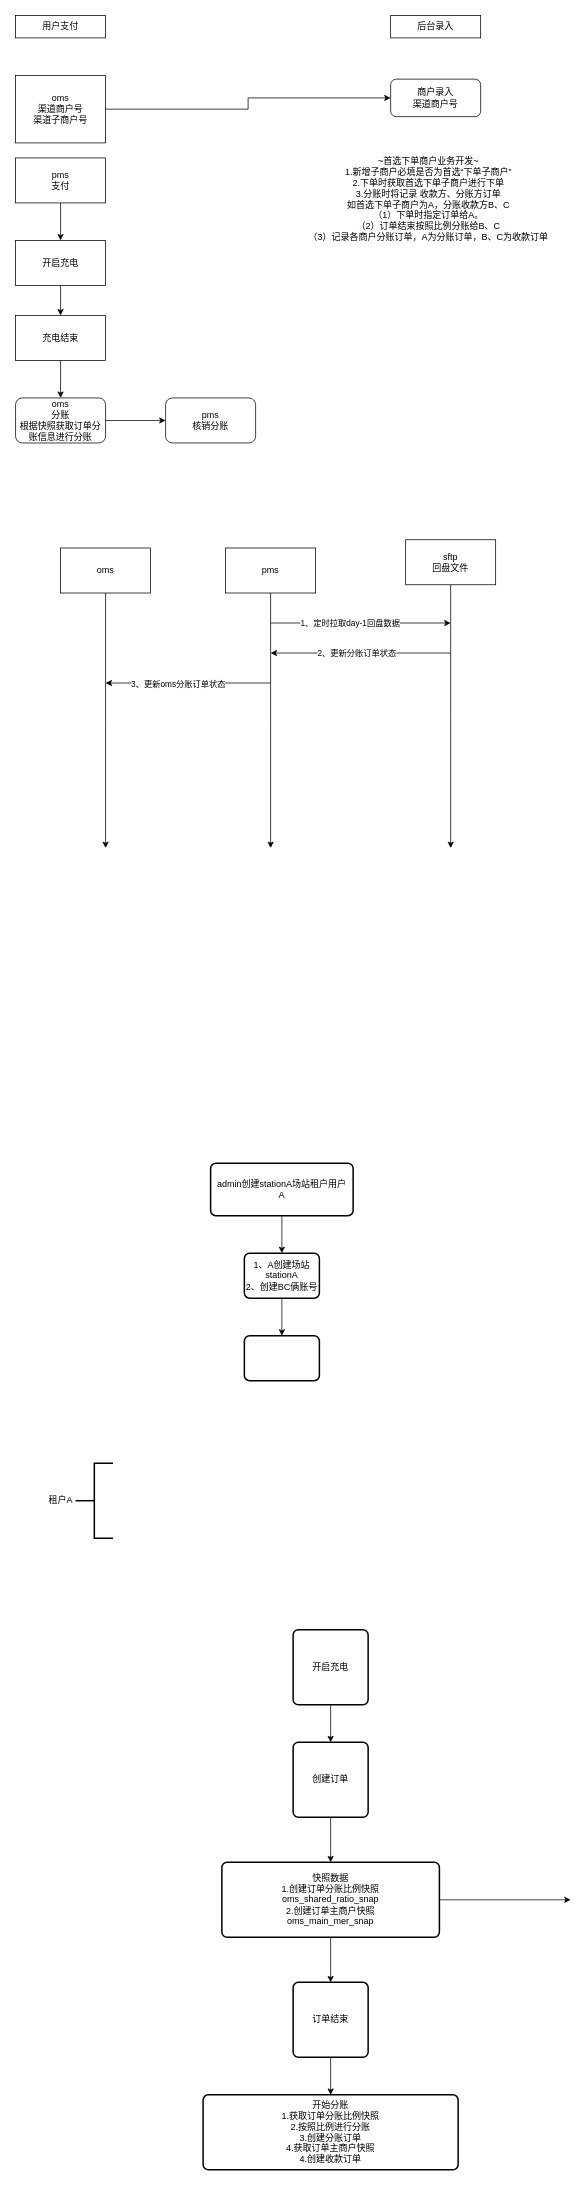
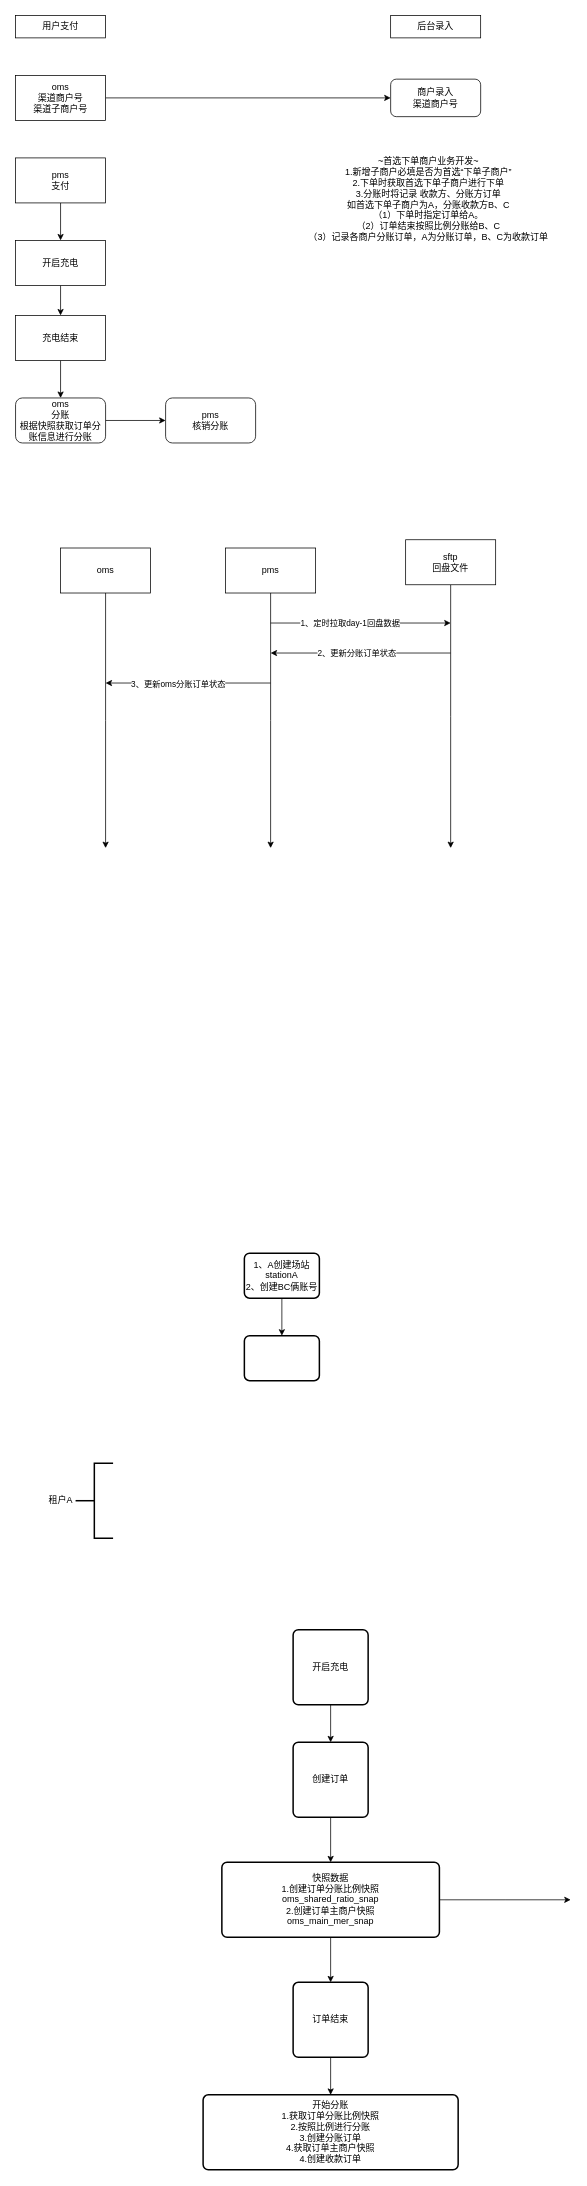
node "oms 渠道商户号 渠道子商户号": size 90x68 -> 90x45
node "admin创建stationA场站租户用户 A": removed
edge "admin创建stationA场站租户用户 A" -> "1、A创建场站stationA 2、创建BC俩账号": removed
